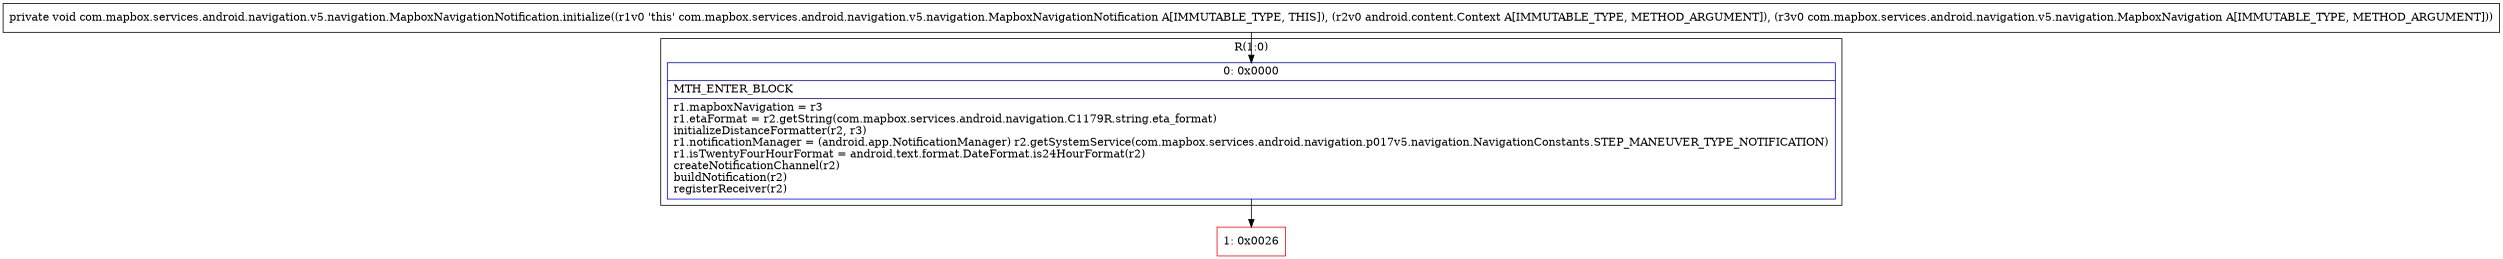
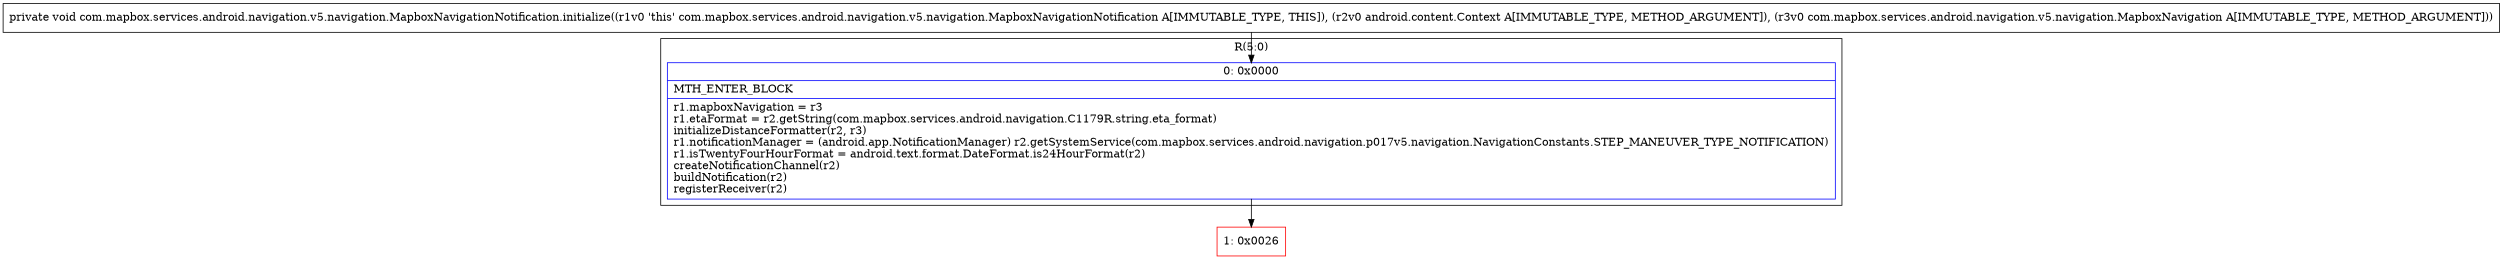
cluster "R(1:0)": label "R(1:0)" -> "R(5:0)"
